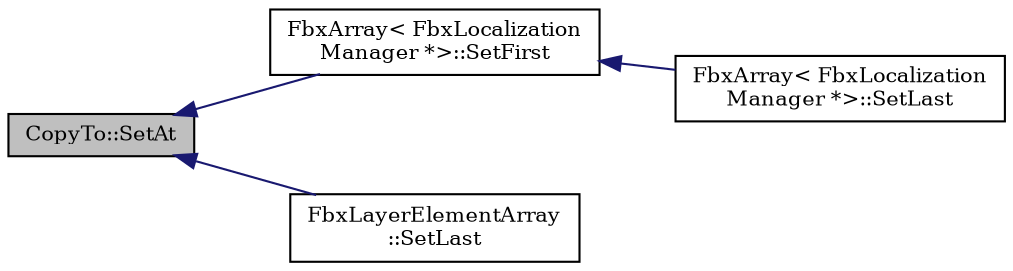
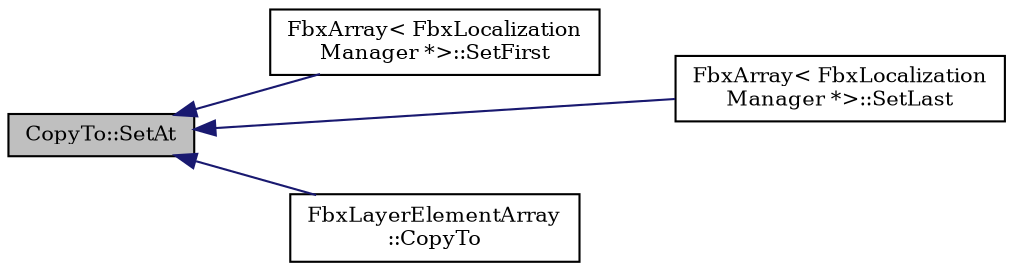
edge "FbxArray< FbxLocalization Manager *>::SetLast" -> "FbxArray< FbxLocalization Manager *>::SetFirst": now "FbxArray< FbxLocalization Manager *>::SetLast" -> "CopyTo::SetAt"
node "FbxLayerElementArray ::SetLast": label "FbxLayerElementArray ::SetLast" -> "FbxLayerElementArray ::CopyTo"
